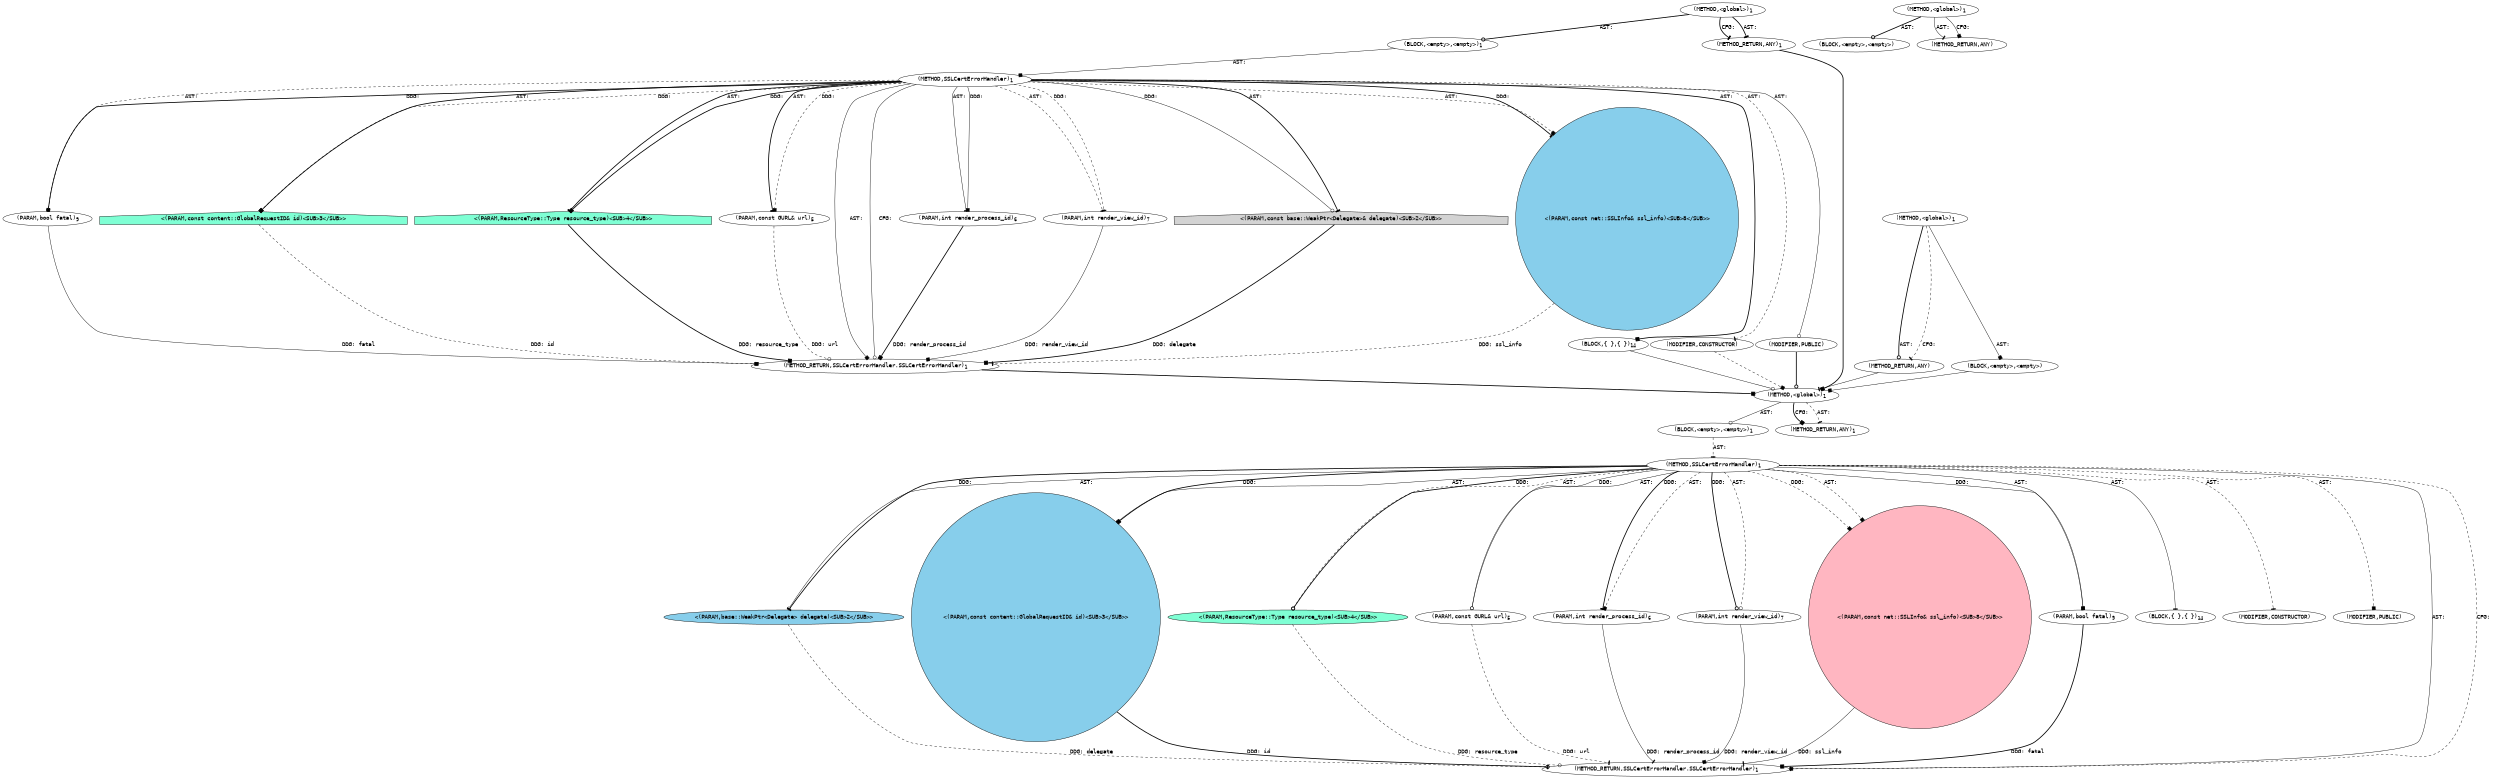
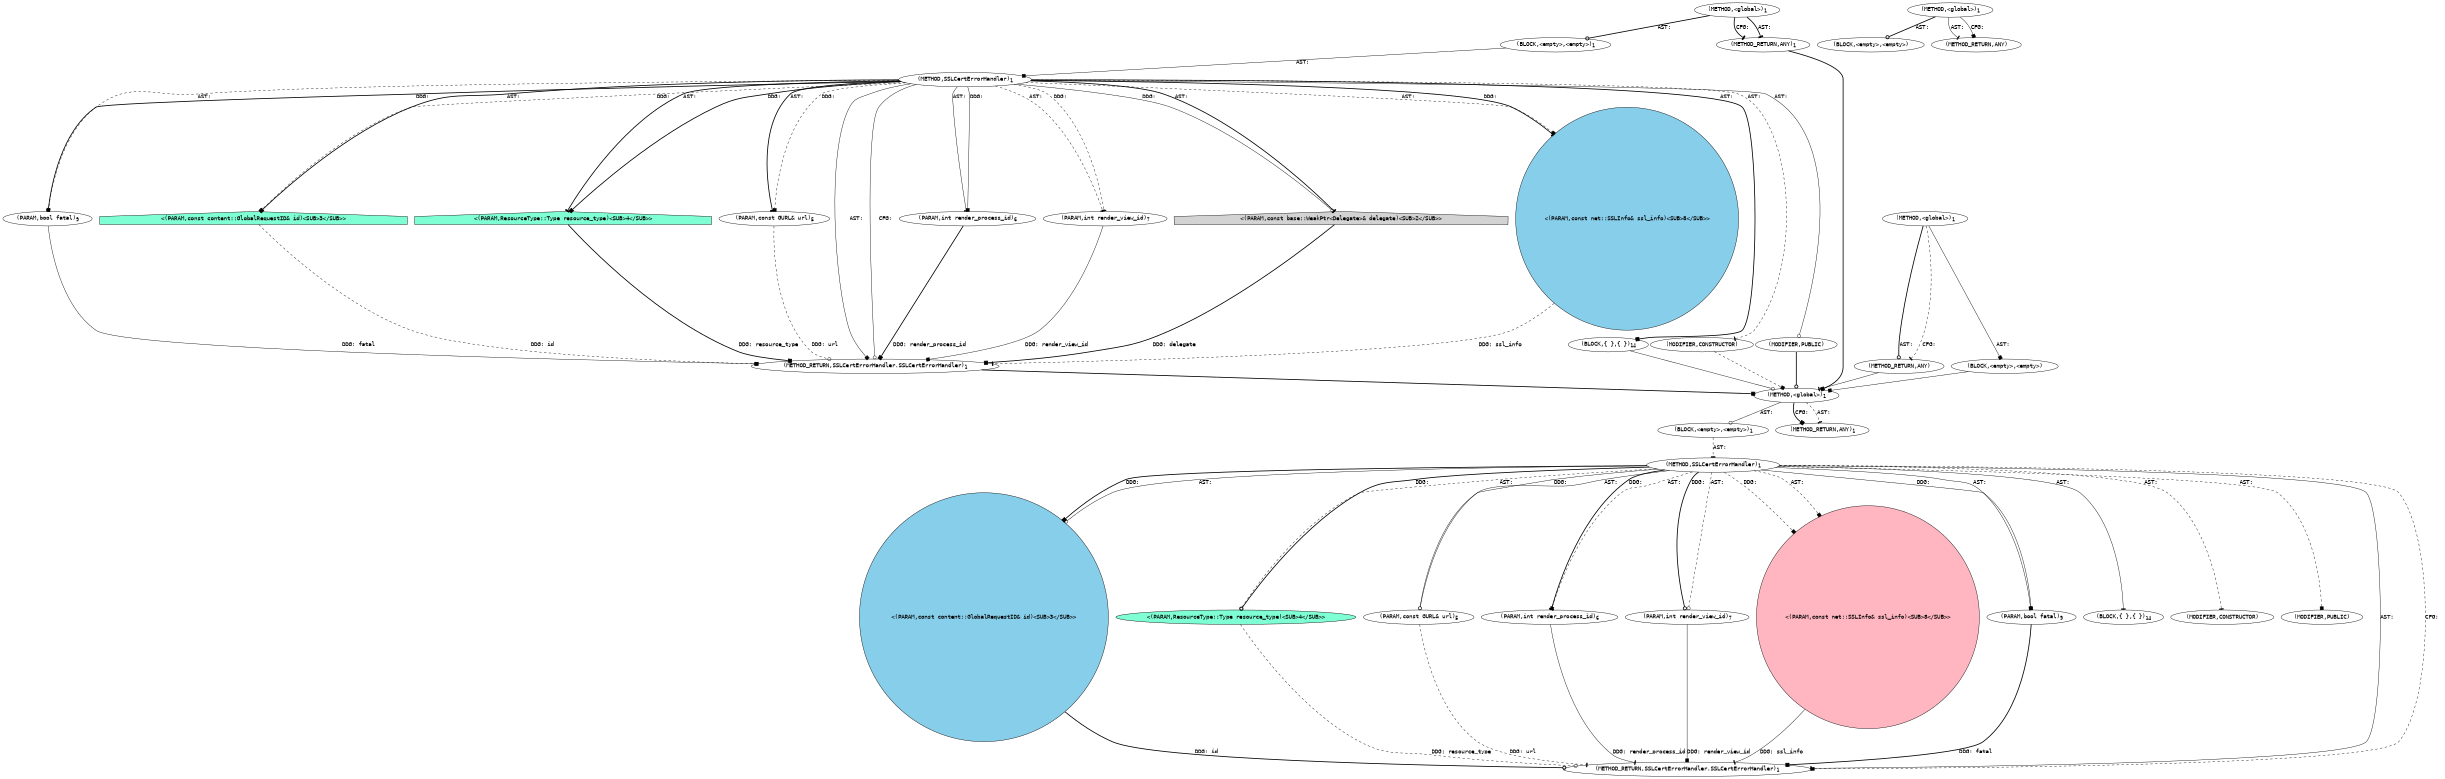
node "<(PARAM,base::WeakPtr<Delegate> delegate)<SUB>2</SUB>>": removed
